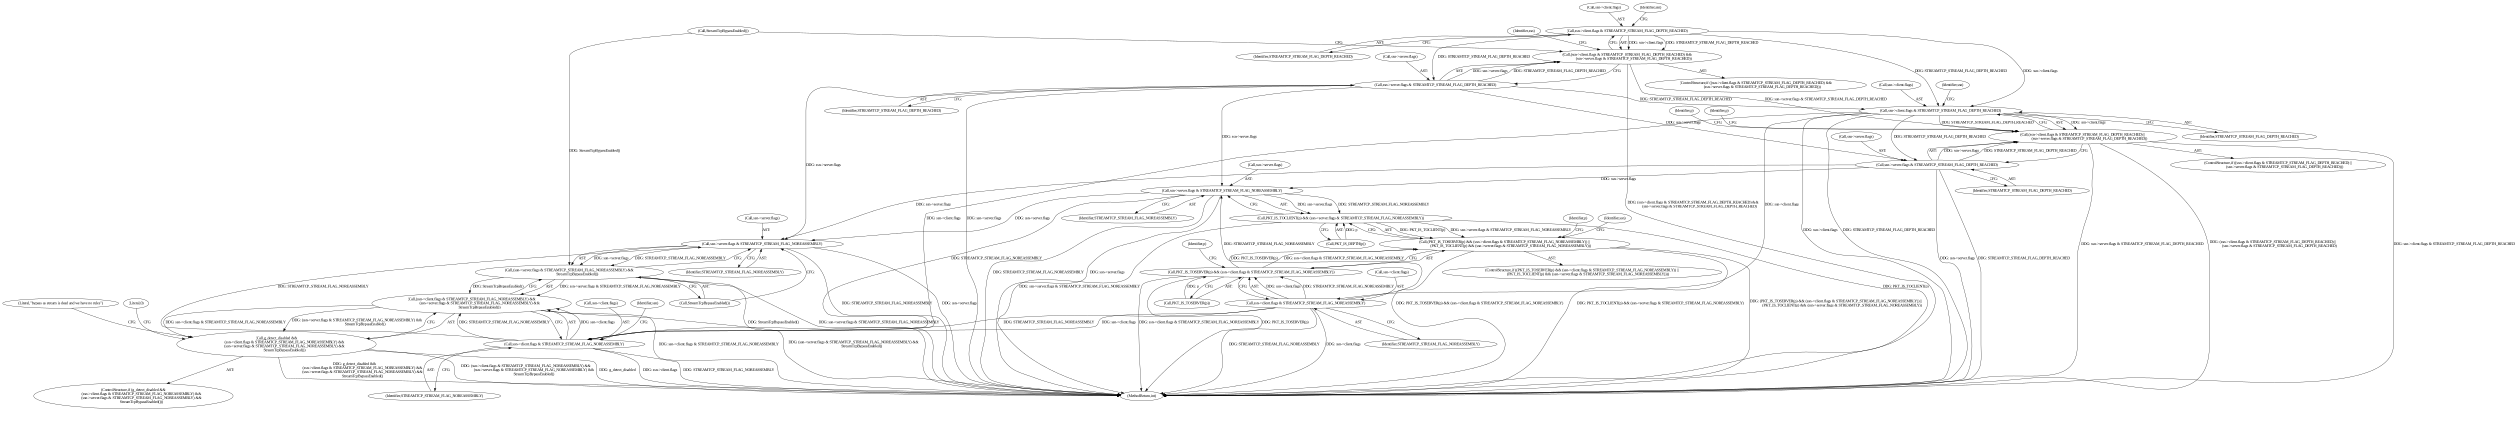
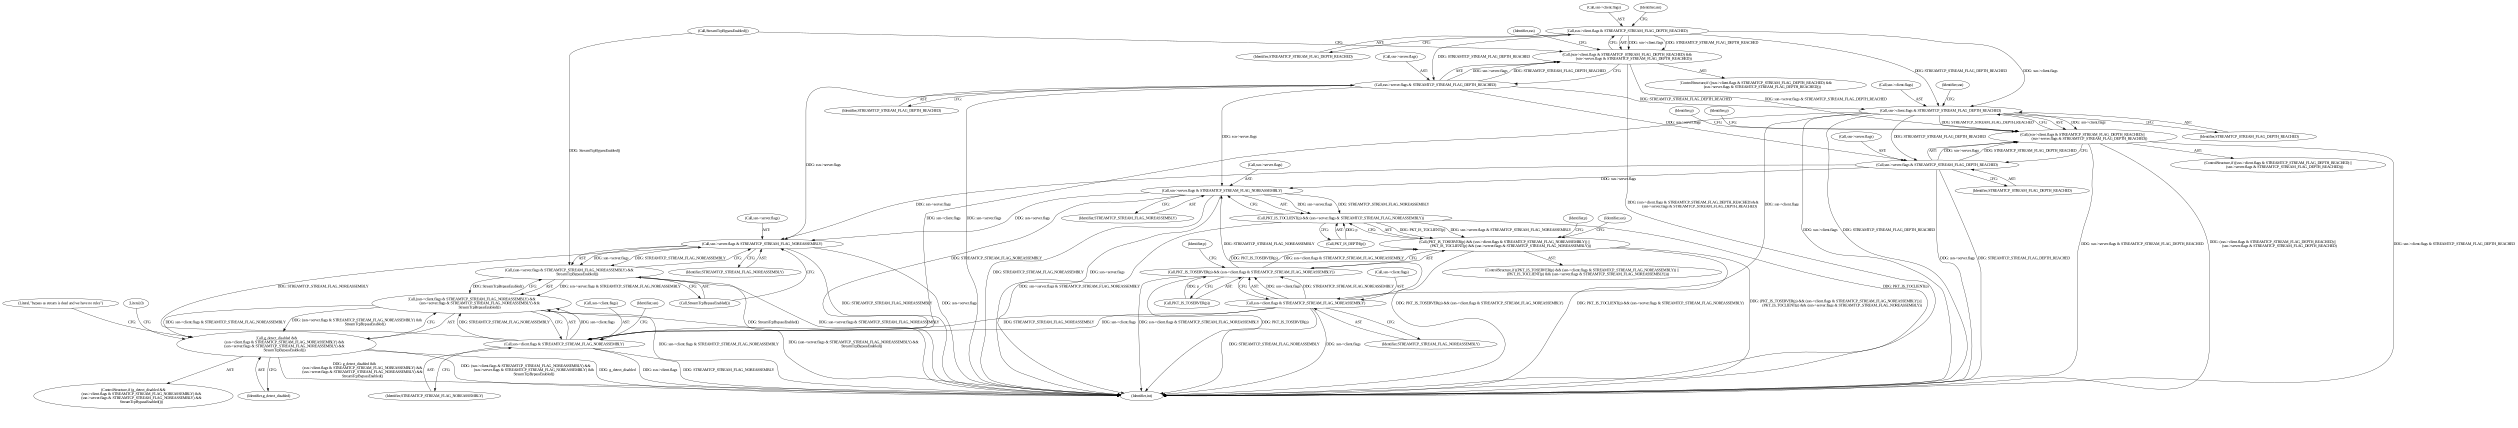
node "(Identifier,g_detect_disabled)": added
node "(MethodReturn,int)": label "(MethodReturn,int)" -> "(Identifier,int)"
